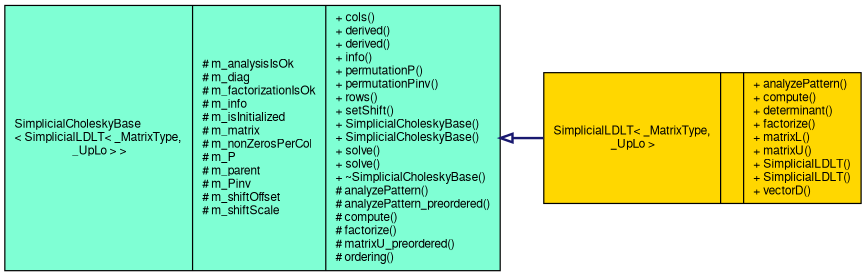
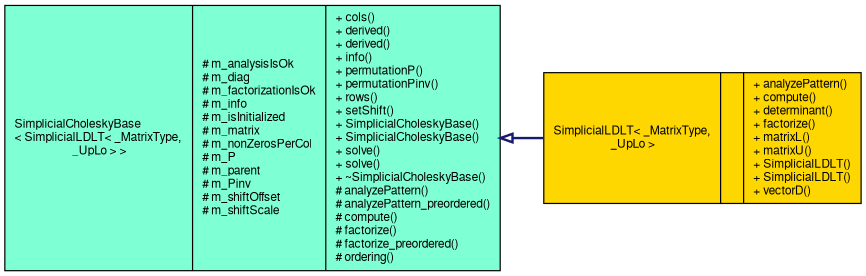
node "SimplicialCholeskyBase": text "# matrixU_preordered()" -> "# factorize_preordered()"
